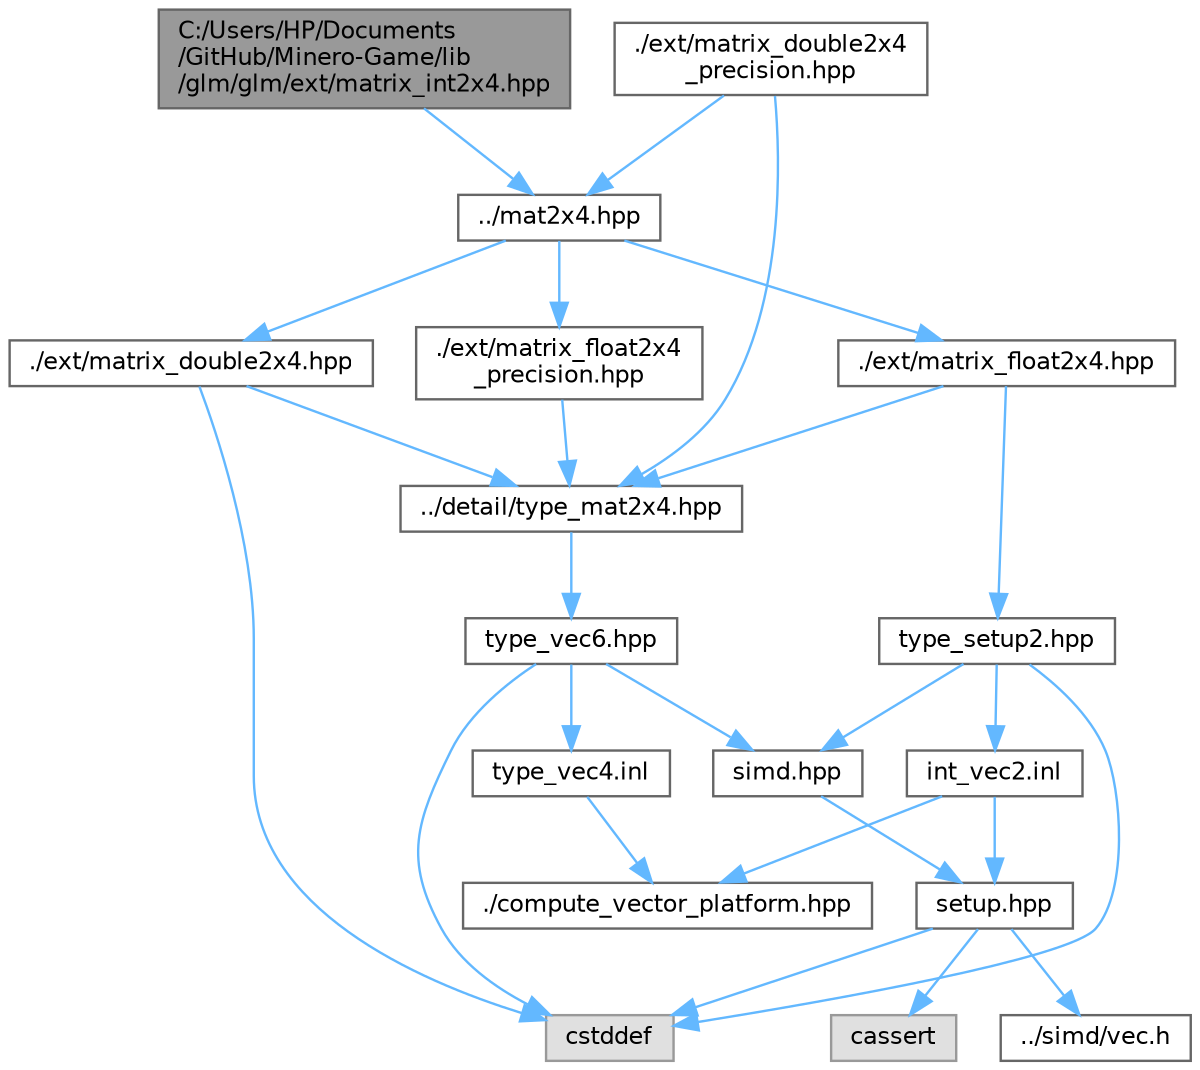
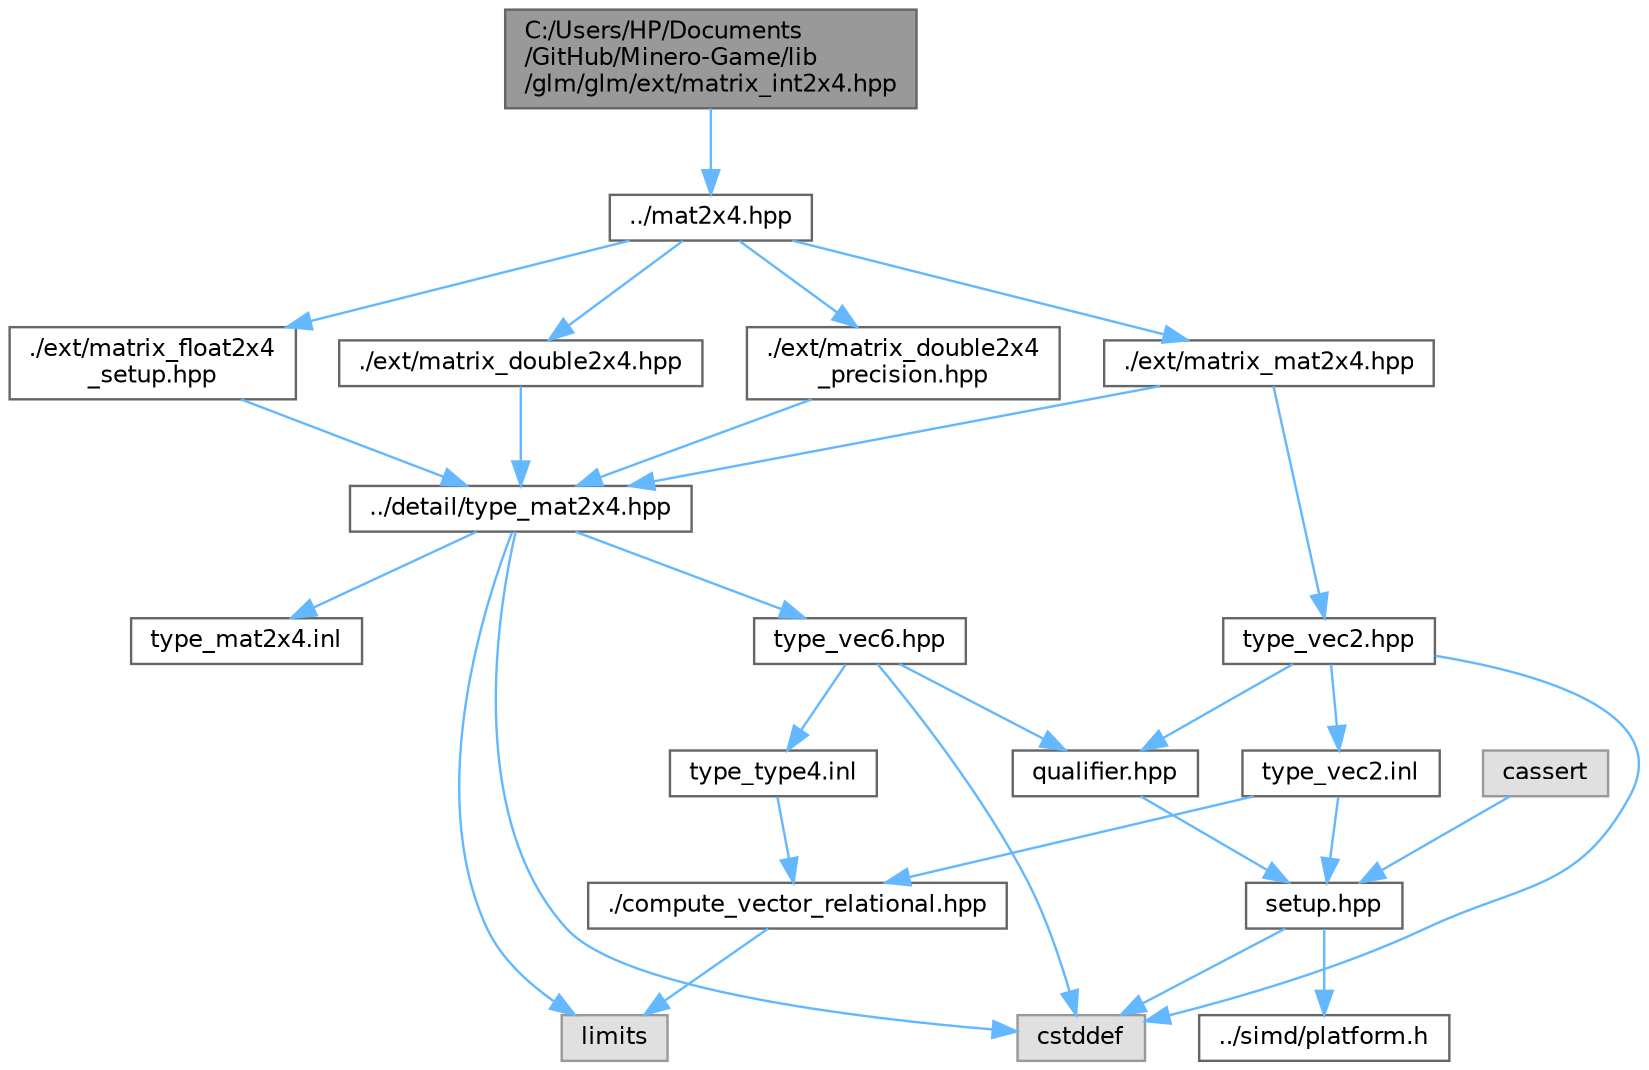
edge "./ext/matrix_double2x4 _precision.hpp" -> "../mat2x4.hpp": reversed
node "./ext/matrix_float2x4 _precision.hpp": label "./ext/matrix_float2x4 _precision.hpp" -> "./ext/matrix_float2x4 _setup.hpp"
node "./ext/matrix_float2x4.hpp": label "./ext/matrix_float2x4.hpp" -> "./ext/matrix_mat2x4.hpp"
node "type_mat2x4.inl": added
node "type_setup2.hpp": label "type_setup2.hpp" -> "type_vec2.hpp"
edge "./ext/matrix_double2x4.hpp" -> "cstddef": now "../detail/type_mat2x4.hpp" -> "cstddef"
node "type_vec4.inl": label "type_vec4.inl" -> "type_type4.inl"
node "simd.hpp": label "simd.hpp" -> "qualifier.hpp"
node "int_vec2.inl": label "int_vec2.inl" -> "type_vec2.inl"
node "./compute_vector_platform.hpp": label "./compute_vector_platform.hpp" -> "./compute_vector_relational.hpp"
edge "setup.hpp" -> "cassert": reversed
node "limits": added
node "../simd/vec.h": label "../simd/vec.h" -> "../simd/platform.h"
